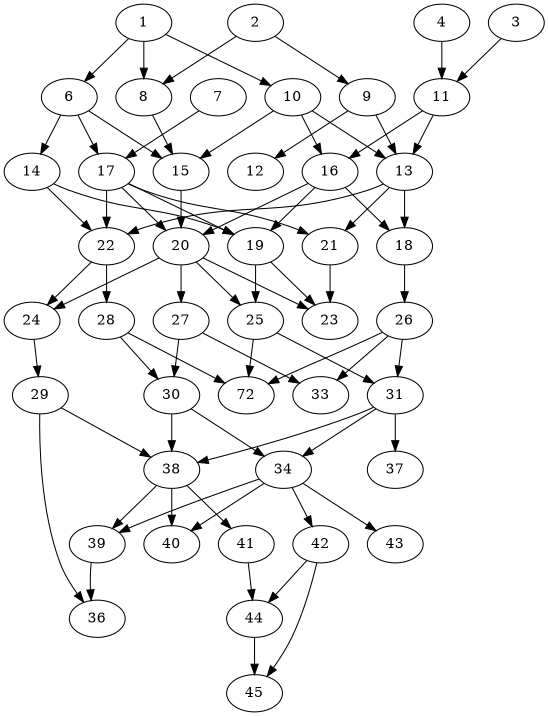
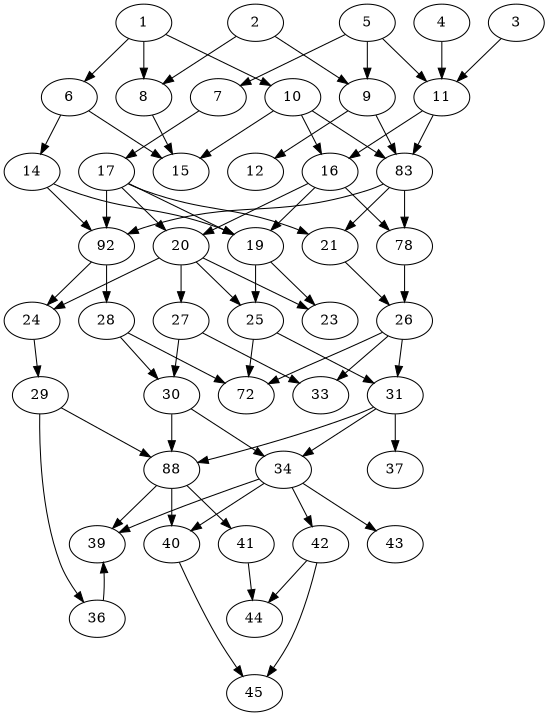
node "5": added
edge "6" -> "17": removed
node "13": label "13" -> "83"
edge "15" -> "20": removed
node "22": label "22" -> "92"
node "18": label "18" -> "78"
edge "21" -> "23": now "21" -> "26"
node "38": label "38" -> "88"
edge "39" -> "36": reversed
edge "44" -> "45": now "40" -> "45"
